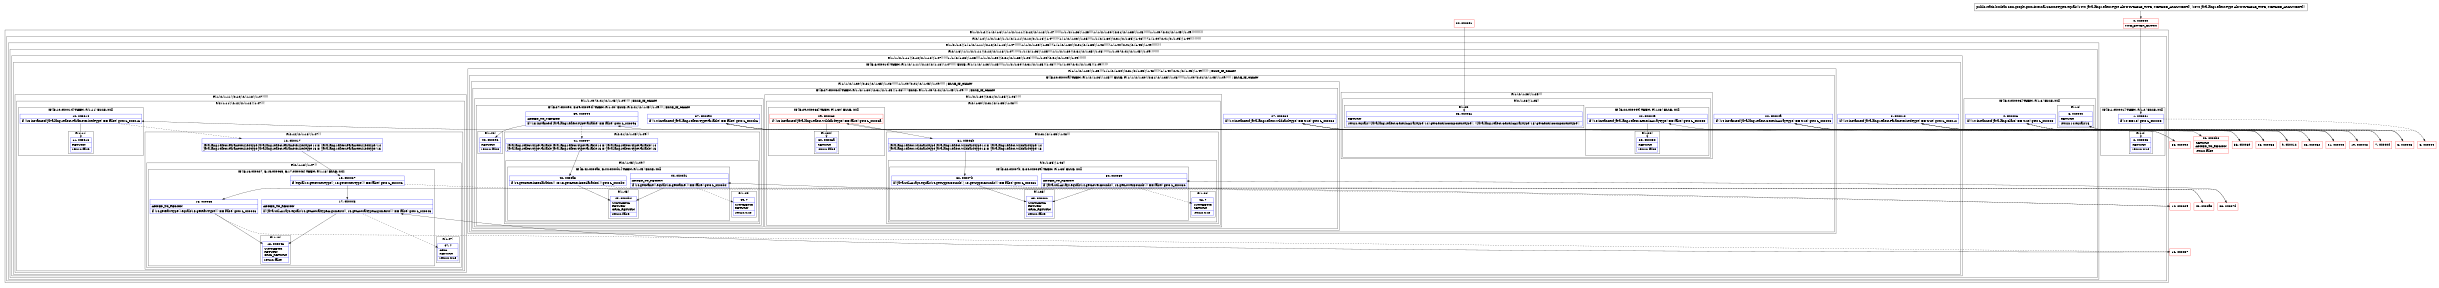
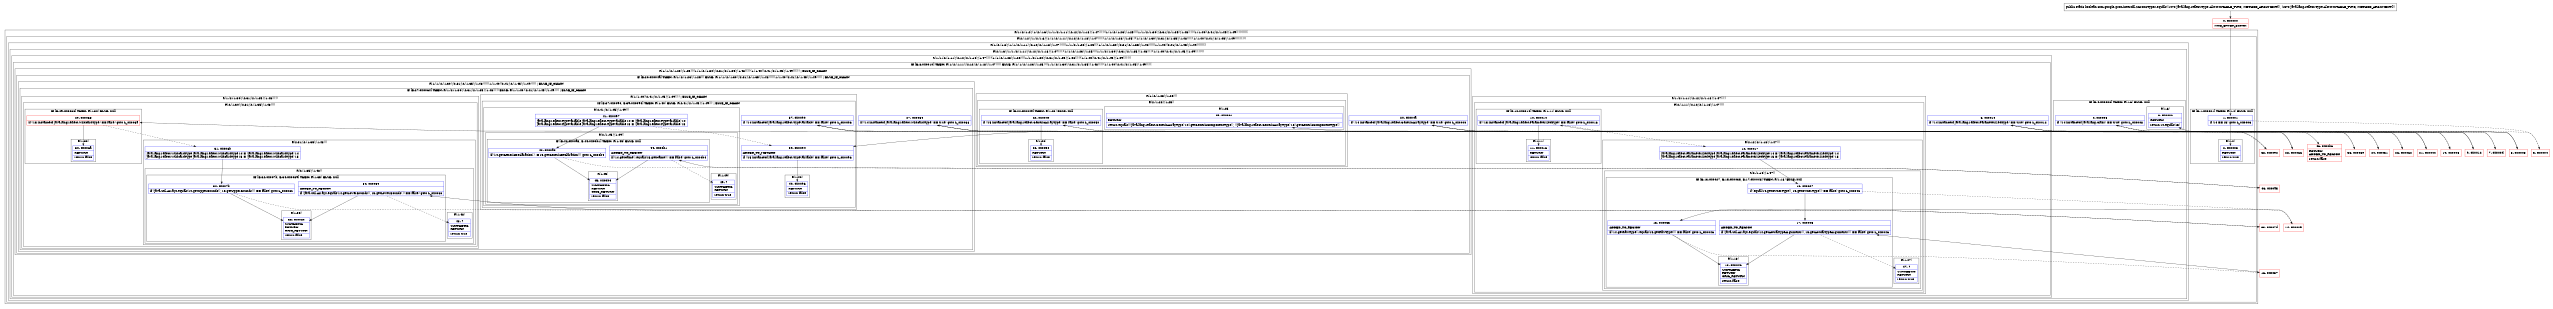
edge "22: 0x004e" -> "24: 0x0051": added
edge "39: 0x0094" -> "41: 0x0097": reversed
edge "29: 0x0068" -> "31: 0x006b": style solid -> dashed
node "47: ?": text "ORIG" -> "SYNTHETIC"
